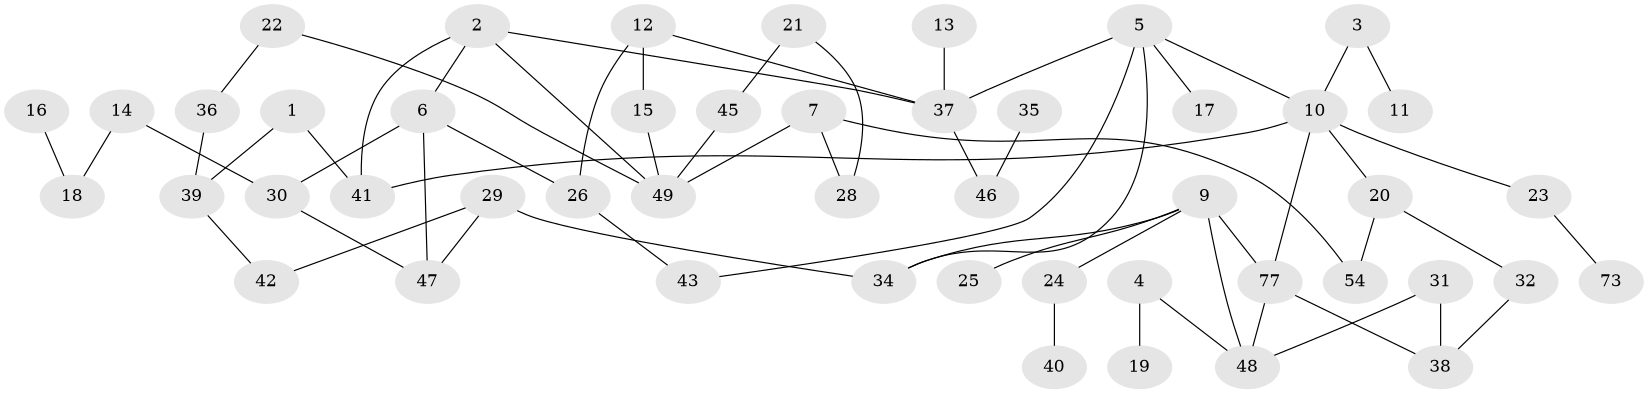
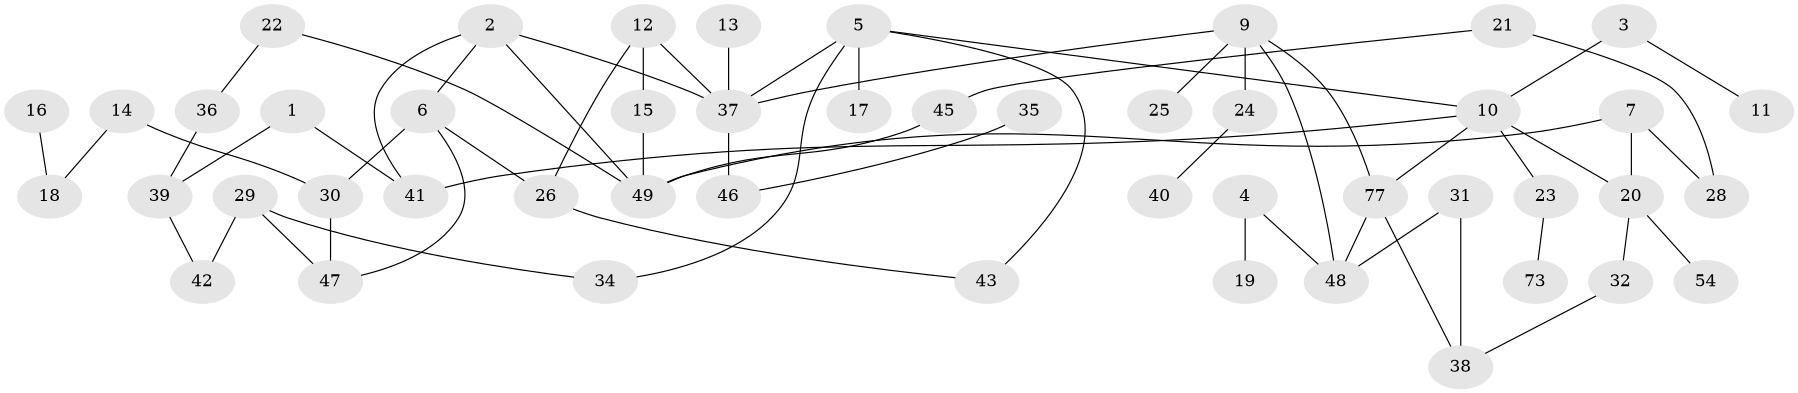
edge "7" -- "54": now "7" -- "20"
edge "9" -- "34": now "9" -- "37"
